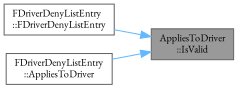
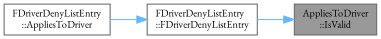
edge "FDriverDenyListEntry ::AppliesToDriver" -> "AppliesToDriver ::IsValid": now "FDriverDenyListEntry ::AppliesToDriver" -> "FDriverDenyListEntry ::FDriverDenyListEntry"
